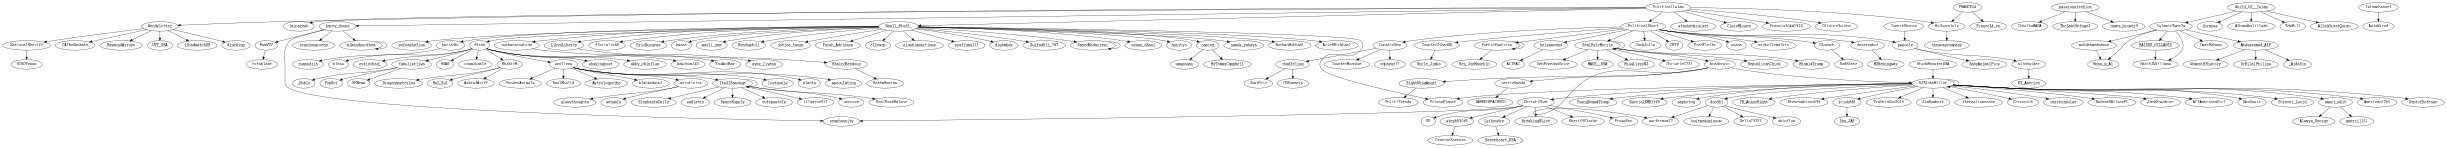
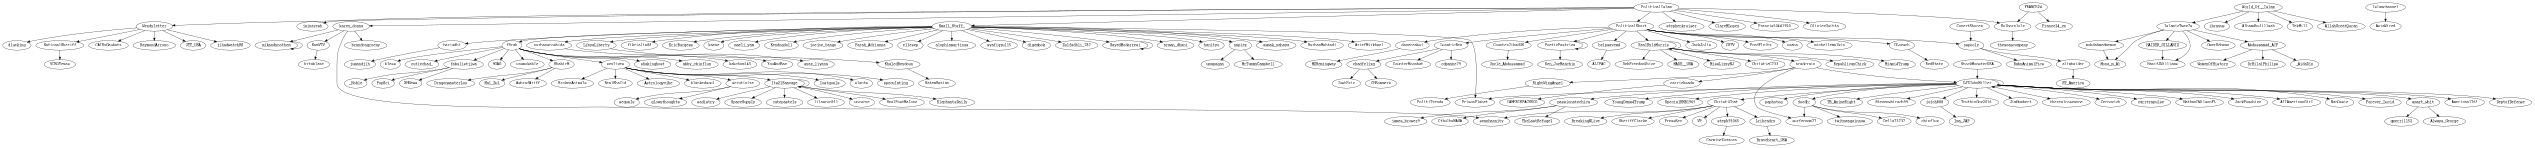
node "sofeashafiqa": removed
node "Uncle_Jimbo": label "Uncle_Jimbo" -> "Uncle_Abdussamad"
edge "DJTJohnMiller" -> "passionatechica": added
